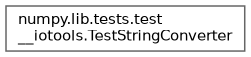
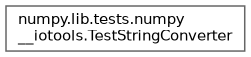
node "numpy.lib.tests.test __iotools.TestStringConverter": label "numpy.lib.tests.test __iotools.TestStringConverter" -> "numpy.lib.tests.numpy __iotools.TestStringConverter"
